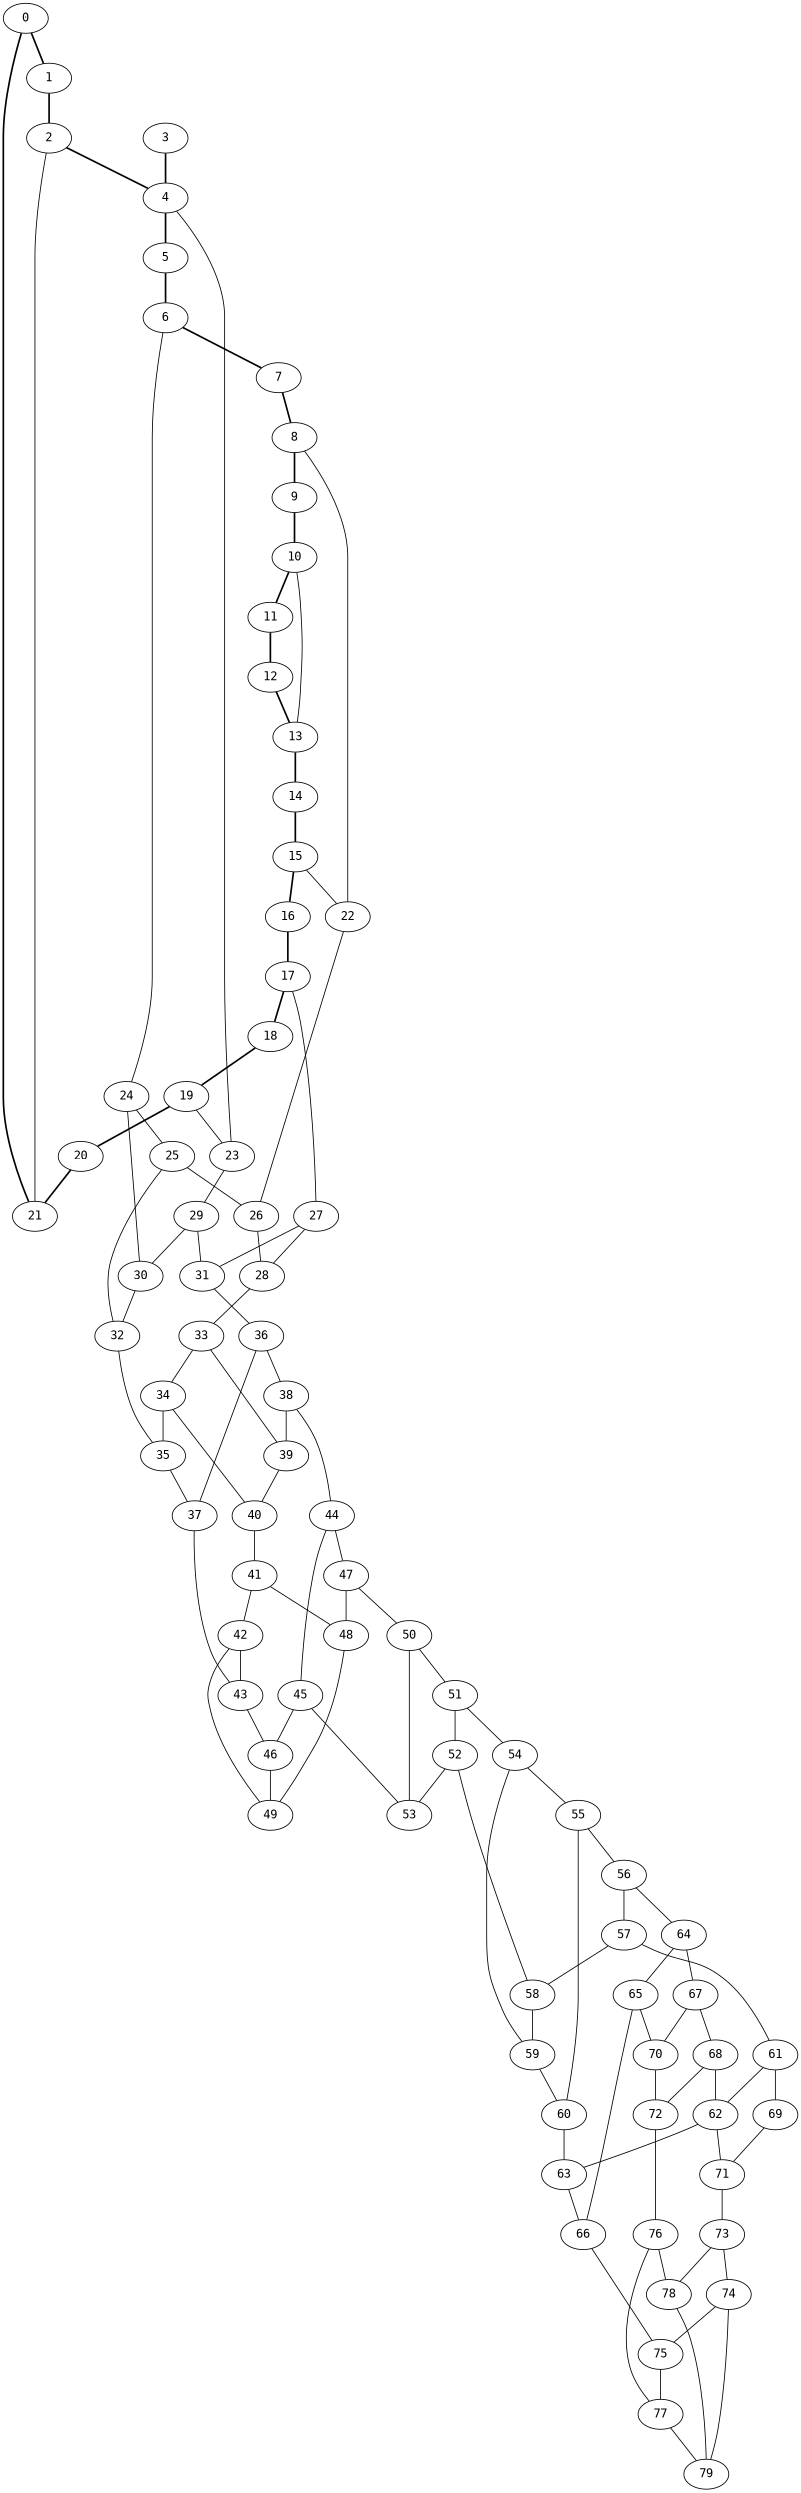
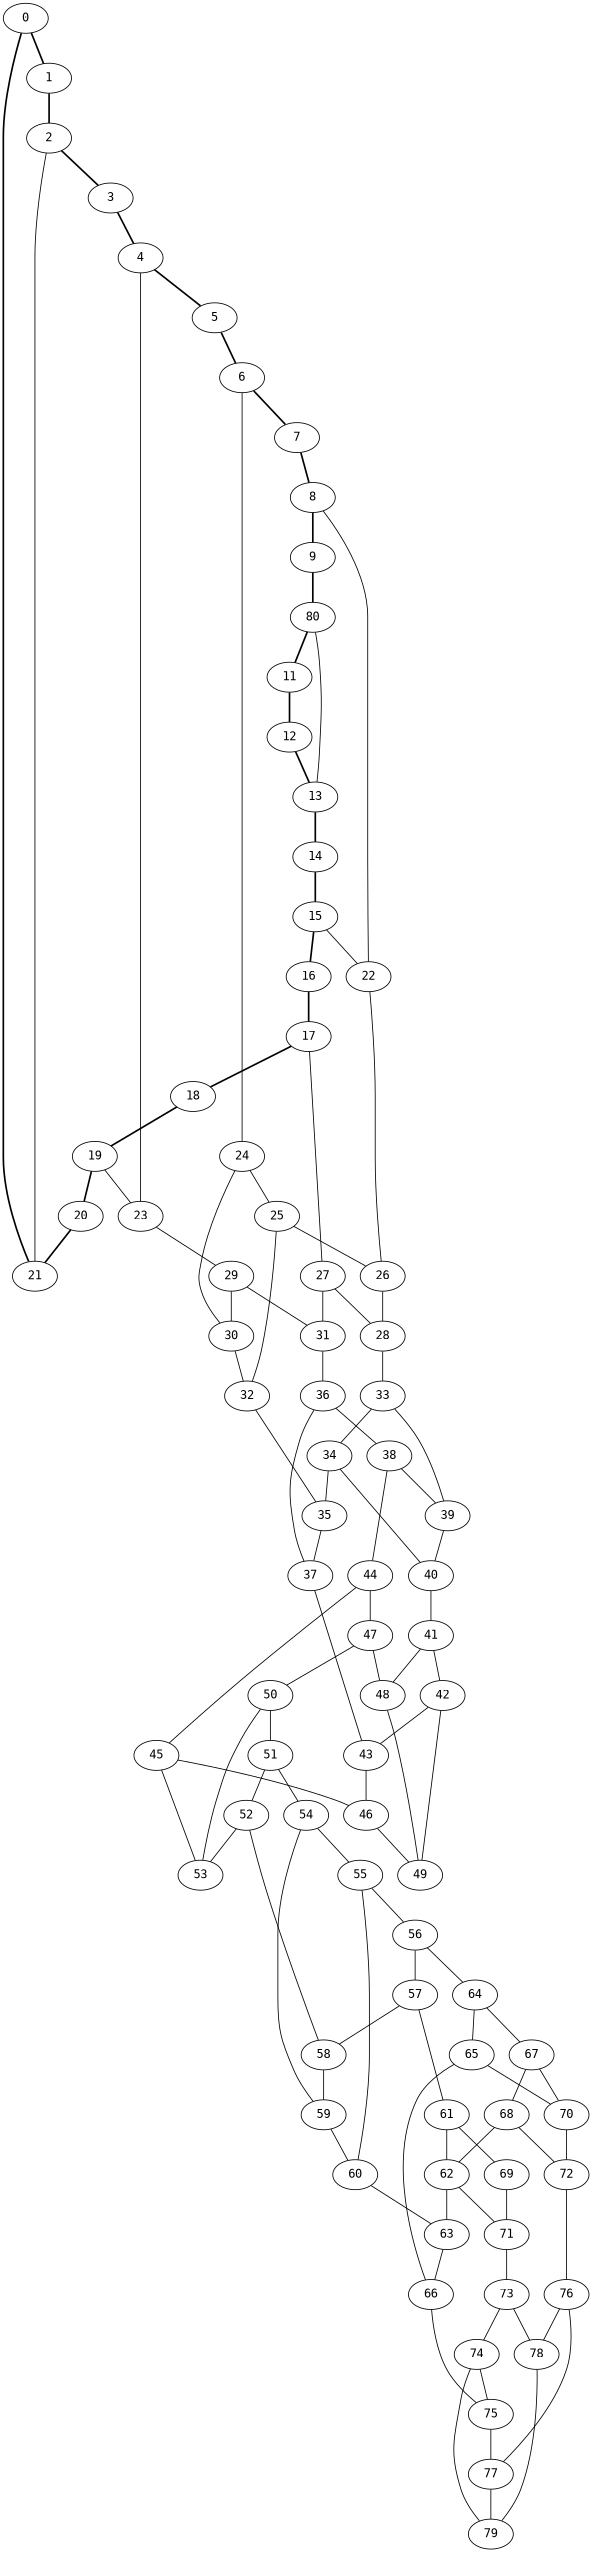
edge "2" -- "4": now "2" -- "3"
node "10": label "10" -> "80"
